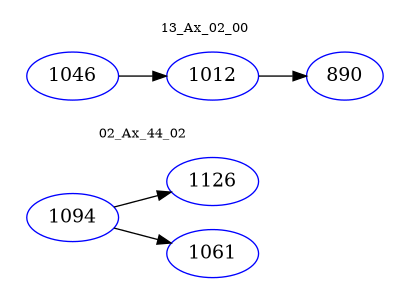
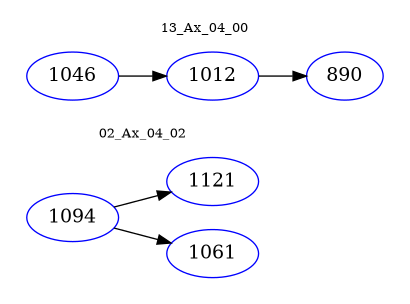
cluster "13_Ax_02_00": label "13_Ax_02_00" -> "13_Ax_04_00"
cluster "02_Ax_44_02": label "02_Ax_44_02" -> "02_Ax_04_02"
node "1126": label "1126" -> "1121"
